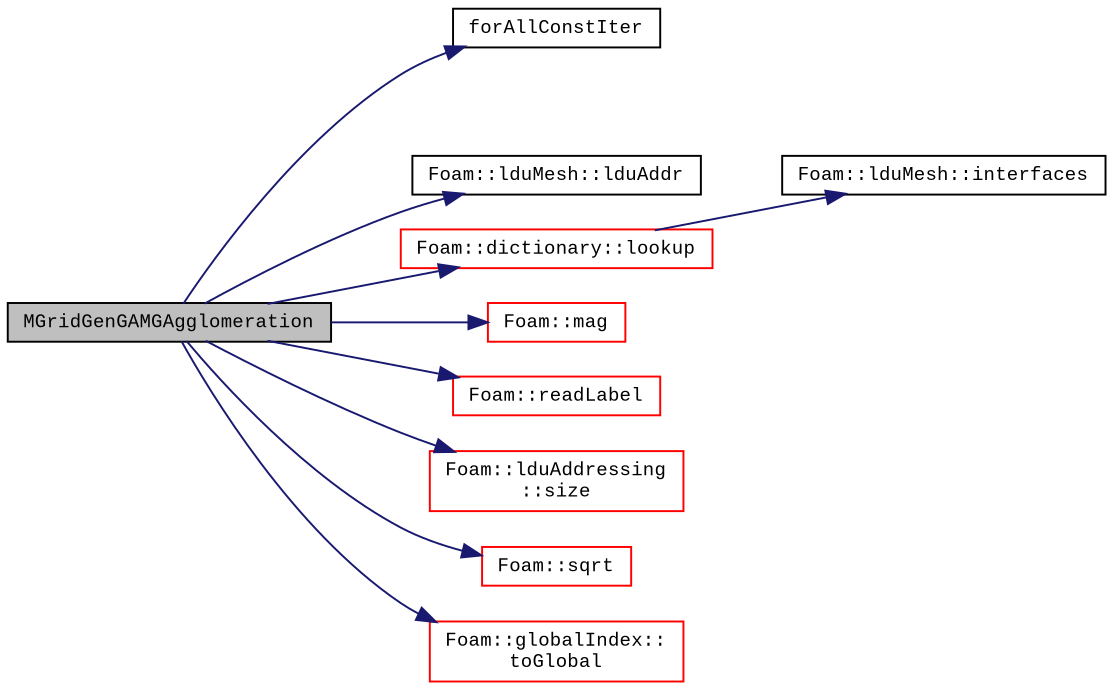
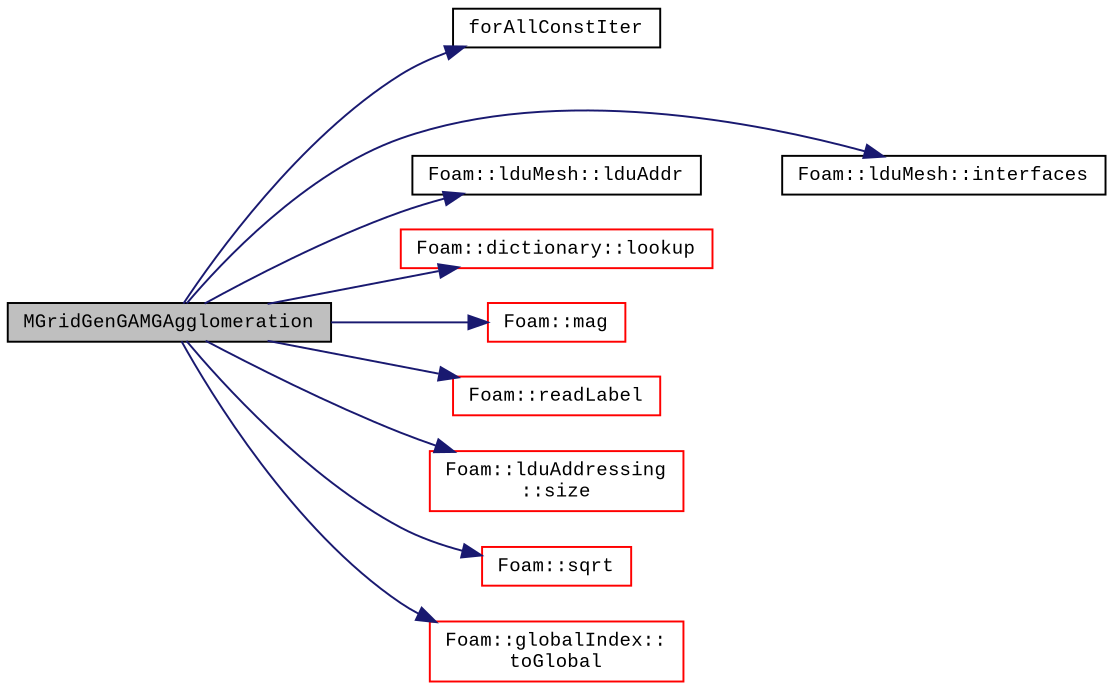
edge "Foam::dictionary::lookup" -> "Foam::lduMesh::interfaces": now "MGridGenGAMGAgglomeration" -> "Foam::lduMesh::interfaces"
